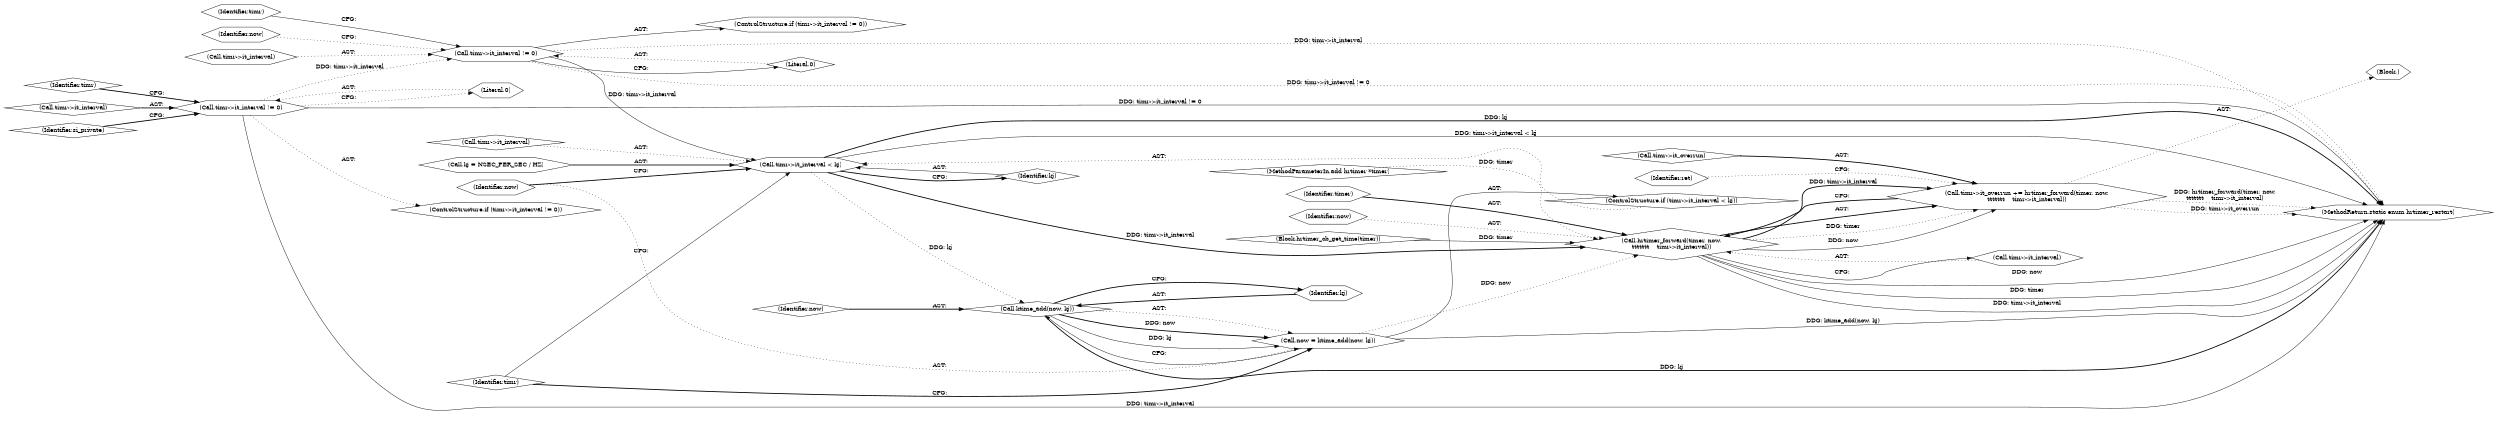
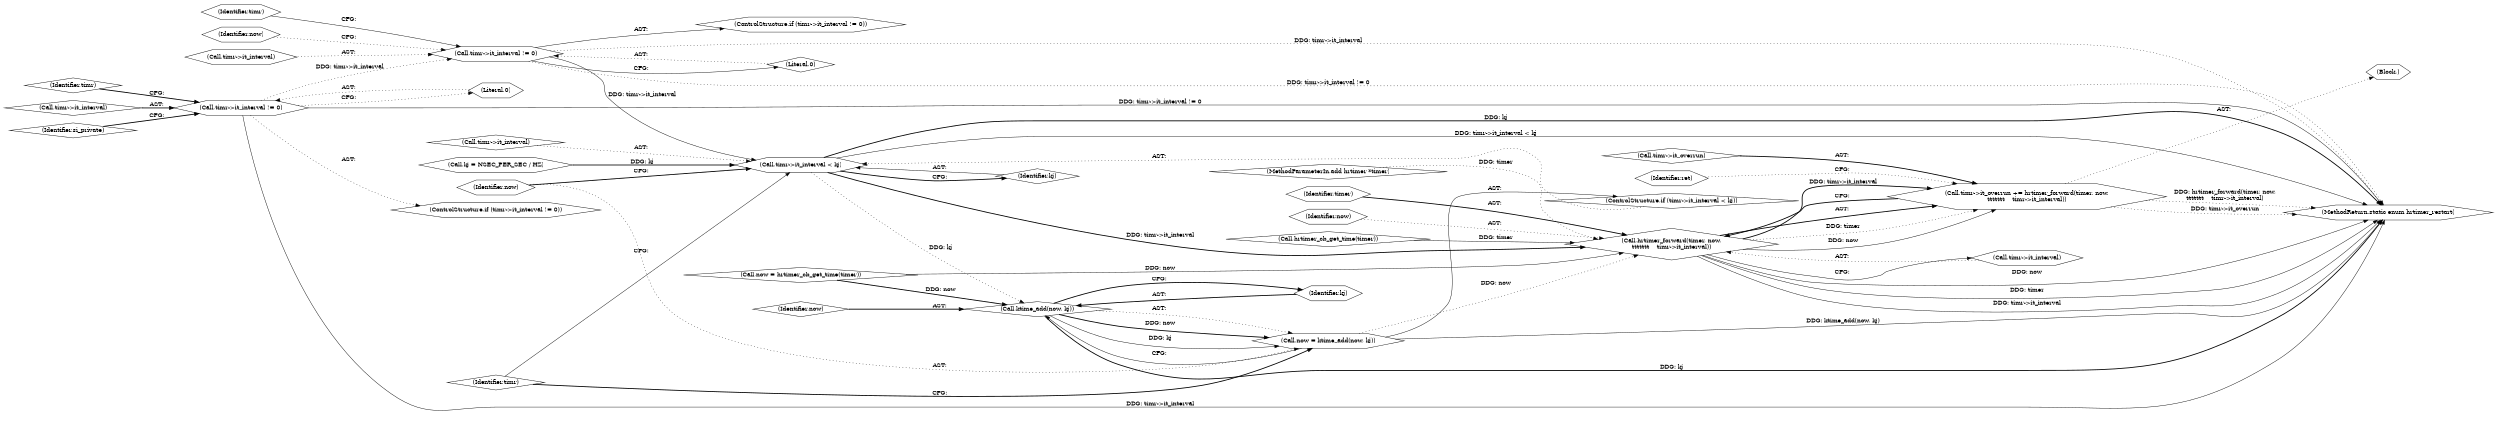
edge "(Call,kj = NSEC_PER_SEC / HZ)" -> "(Call,timr->it_interval < kj)": label "AST: " -> "DDG: kj"
node "(Block,hrtimer_cb_get_time(timer))": label "(Block,hrtimer_cb_get_time(timer))" -> "(Call,hrtimer_cb_get_time(timer))"
node "(Call,now = hrtimer_cb_get_time(timer))": added
